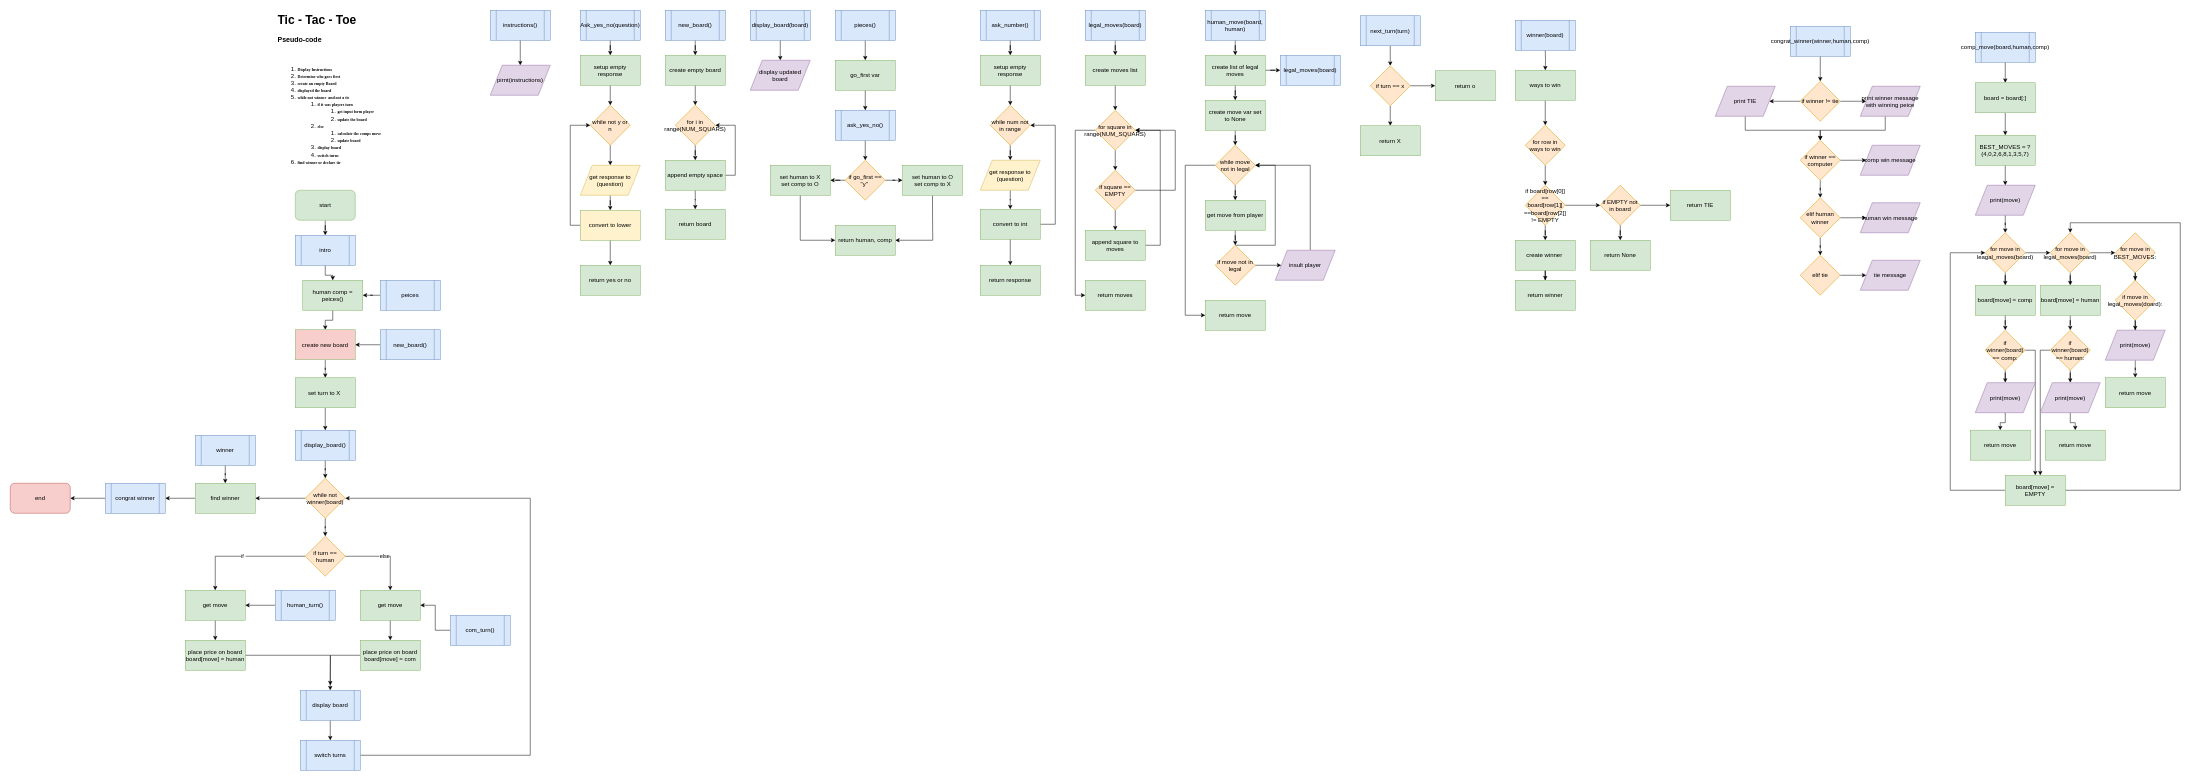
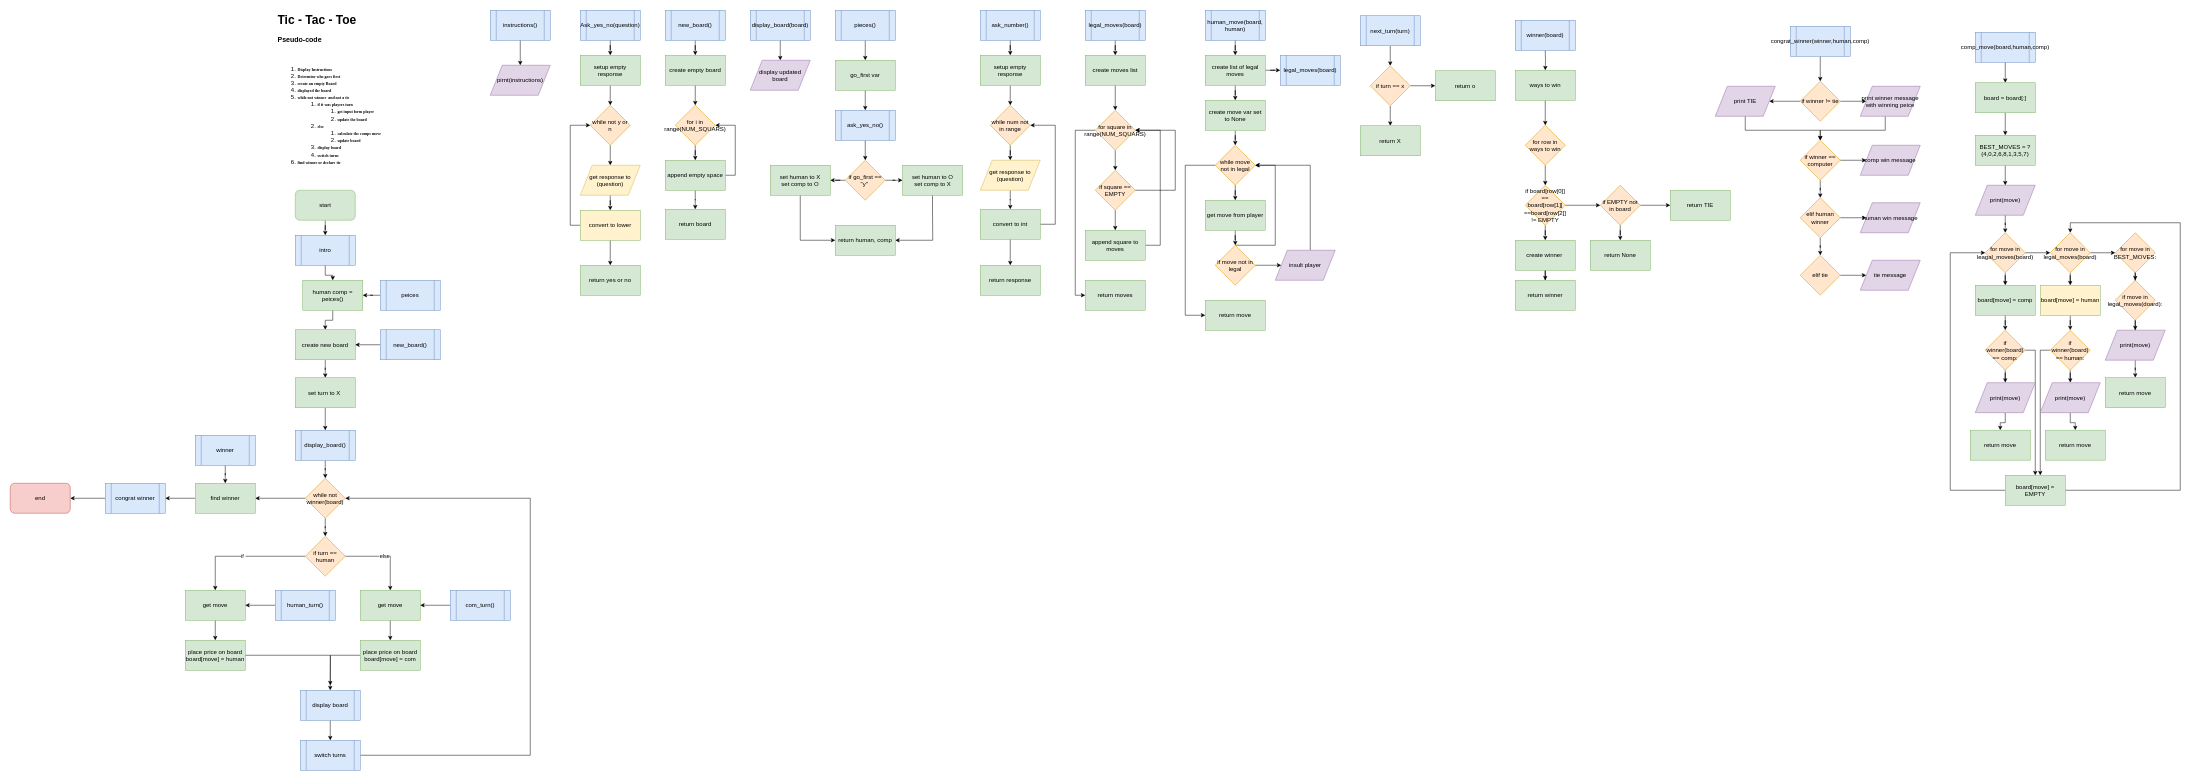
node "board[move] = human": fillcolor #d5e8d4 -> #fff2cc
node "create new board": fillcolor #f8cecc -> #d5e8d4
node "com_turn()": moved (480, 630) -> (480, 605)
